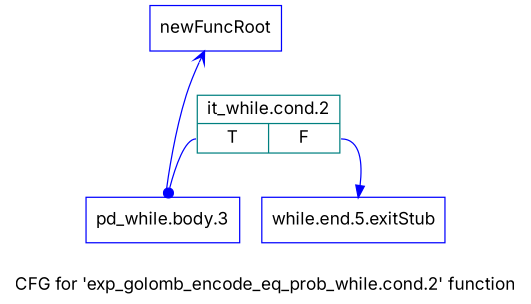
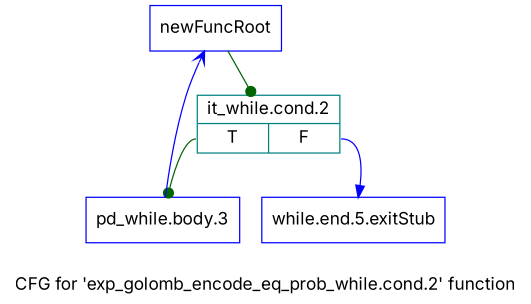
edge "newFuncRoot" -> "it_while.cond.2": added
edge "it_while.cond.2" -> "pd_while.body.3": color blue -> darkgreen
